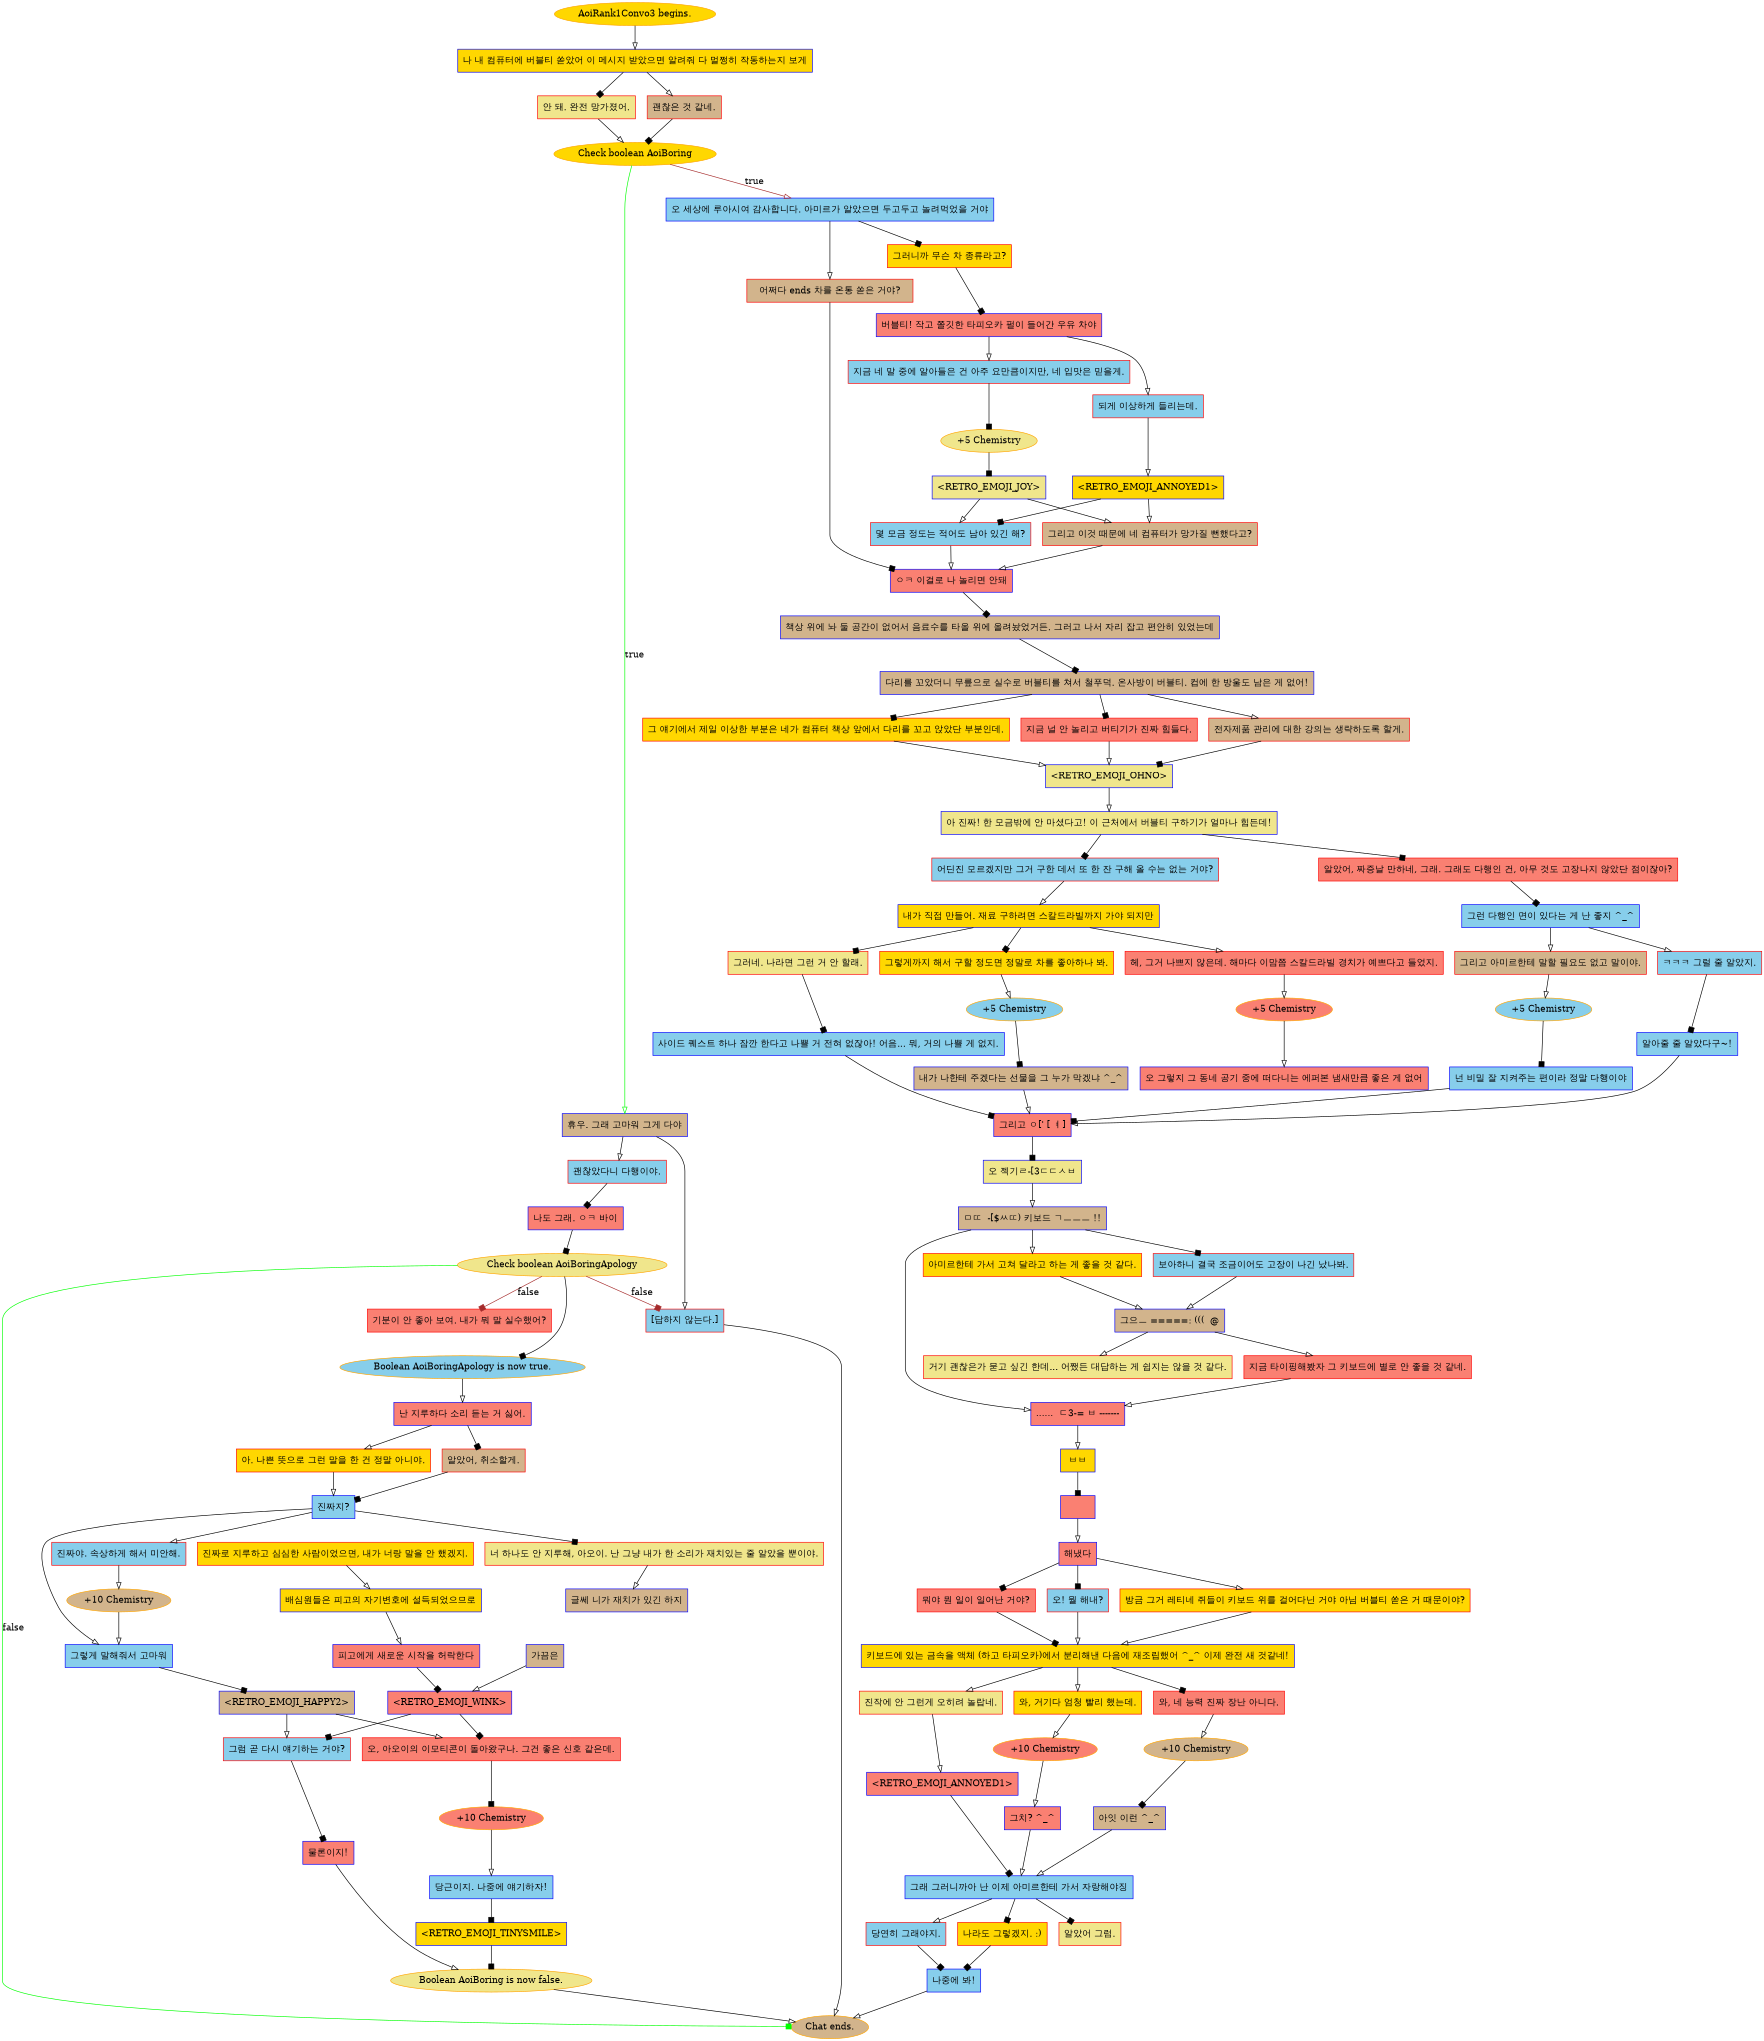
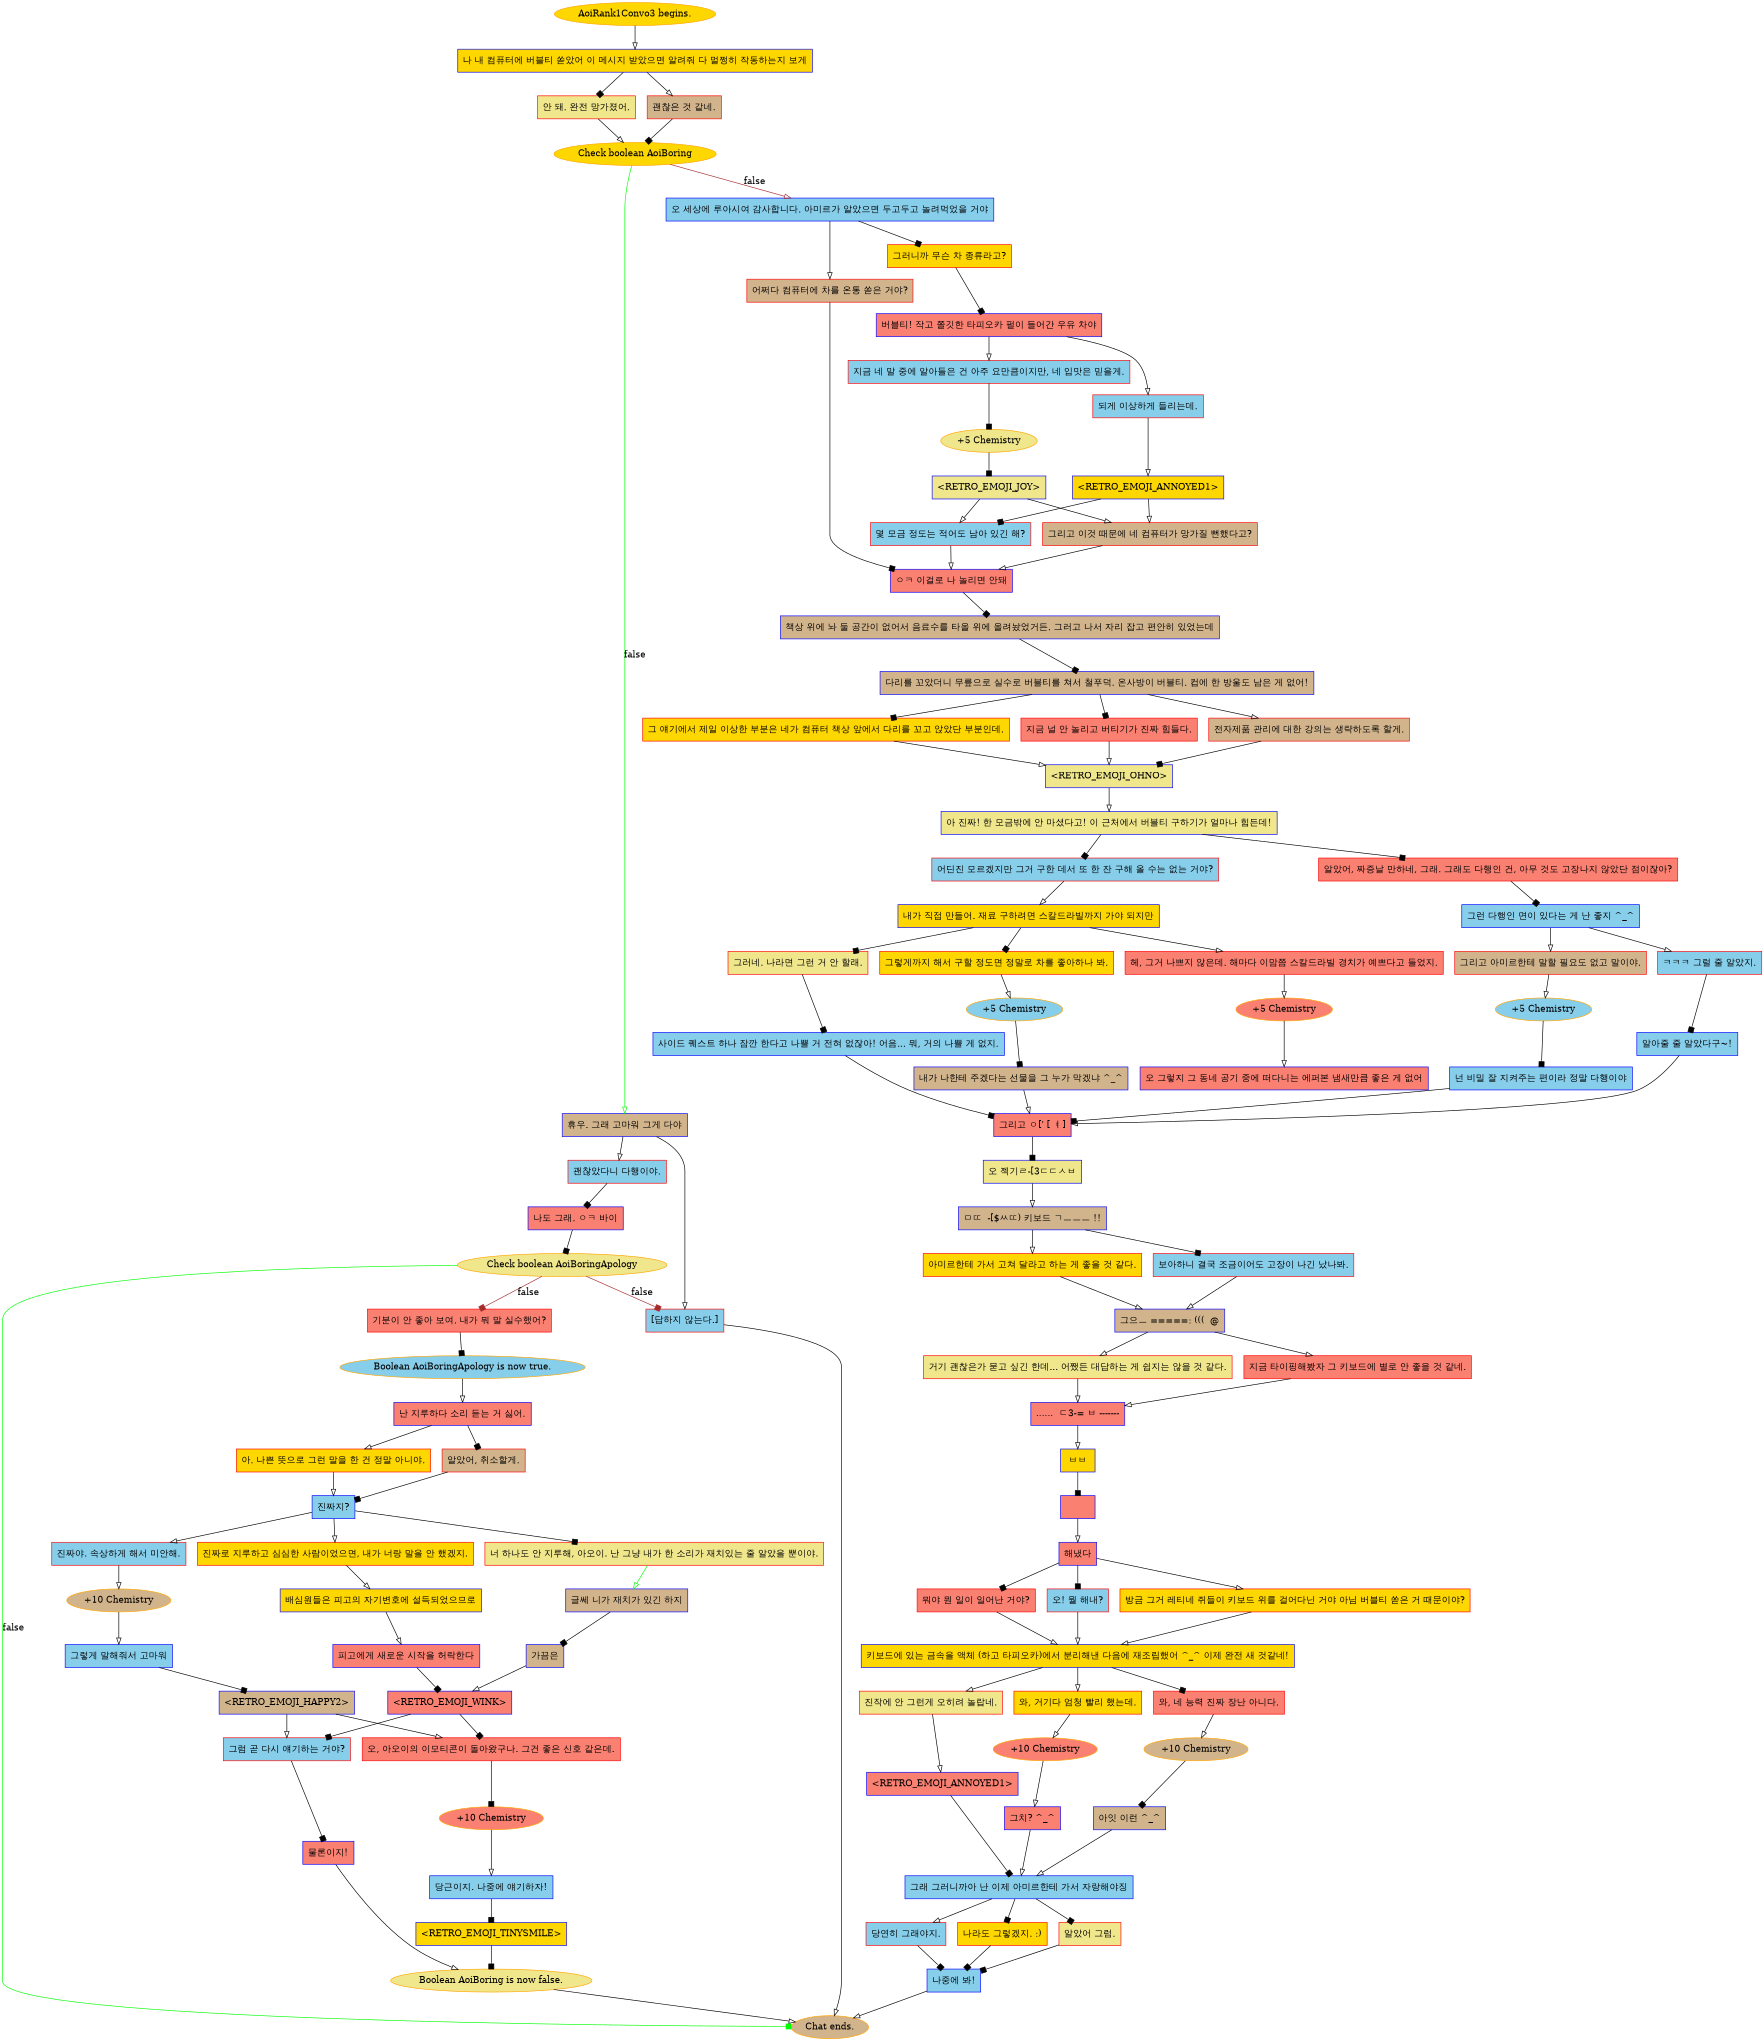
edge "Check boolean AoiBoring" -> "오 세상에 루아시여 감사합니다. 아미르가 알았으면 두고두고 놀려먹었을 거야": label "true" -> "false"
node "어쩌다 ends 차를 온통 쏟은 거야?": label "어쩌다 ends 차를 온통 쏟은 거야?" -> "어쩌다 컴퓨터에 차를 온통 쏟은 거야?"
edge "Check boolean AoiBoring" -> "휴우. 그래 고마워 그게 다야": label "true" -> "false"
edge "Check boolean AoiBoringApology" -> "Boolean AoiBoringApology is now true.": now "기분이 안 좋아 보여. 내가 뭐 말 실수했어?" -> "Boolean AoiBoringApology is now true."
edge "ㅁㄸ  -[$ㅆㄸ) 키보드 ㄱㅡㅡㅡ !!" -> "......  ㄷ3-= ㅂ -------": now "거기 괜찮은가 묻고 싶긴 한데... 어쨌든 대답하는 게 쉽지는 않을 것 같다." -> "......  ㄷ3-= ㅂ -------"
edge "진짜지?" -> "그렇게 말해줘서 고마워": now "진짜지?" -> "진짜로 지루하고 심심한 사람이었으면, 내가 너랑 말을 안 했겠지."
edge "너 하나도 안 지루해, 아오이. 난 그냥 내가 한 소리가 재치있는 줄 알았을 뿐이야." -> "글쎄 니가 재치가 있긴 하지": color black -> green
edge "글쎄 니가 재치가 있긴 하지" -> "가끔은": added
edge "뭐야 뭔 일이 일어난 거야?" -> "키보드에 있는 금속을 액체 (하고 타피오카)에서 분리해낸 다음에 재조립했어 ^_^ 이제 완전 새 것같네!": arrowhead box -> onormal
edge "알았어 그럼." -> "나중에 봐!": added
